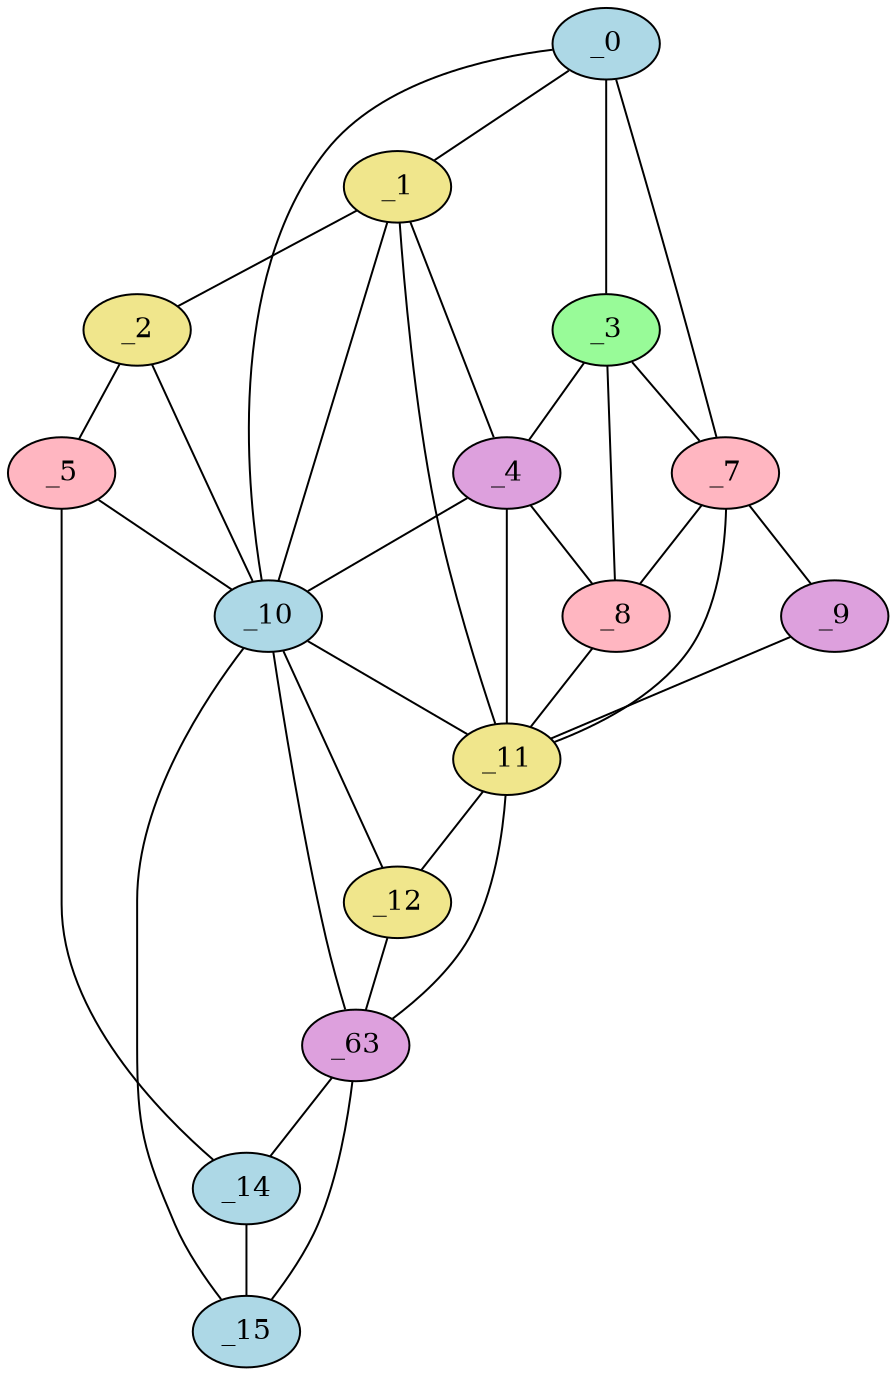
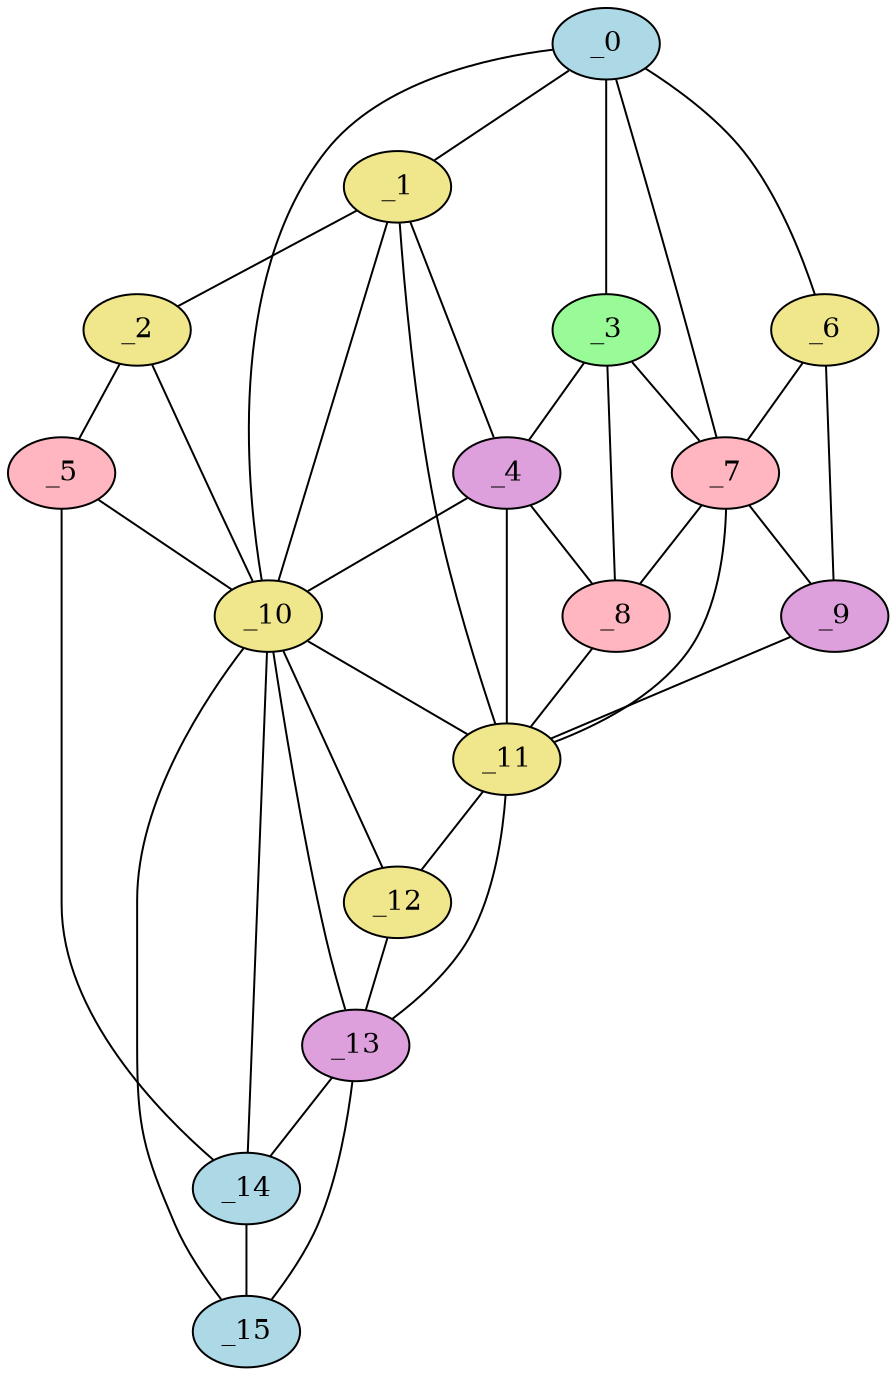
node "_6": added
node "_10": fillcolor lightblue -> khaki
edge "_10" -- "_14": added
node "_63": label "_63" -> "_13"
